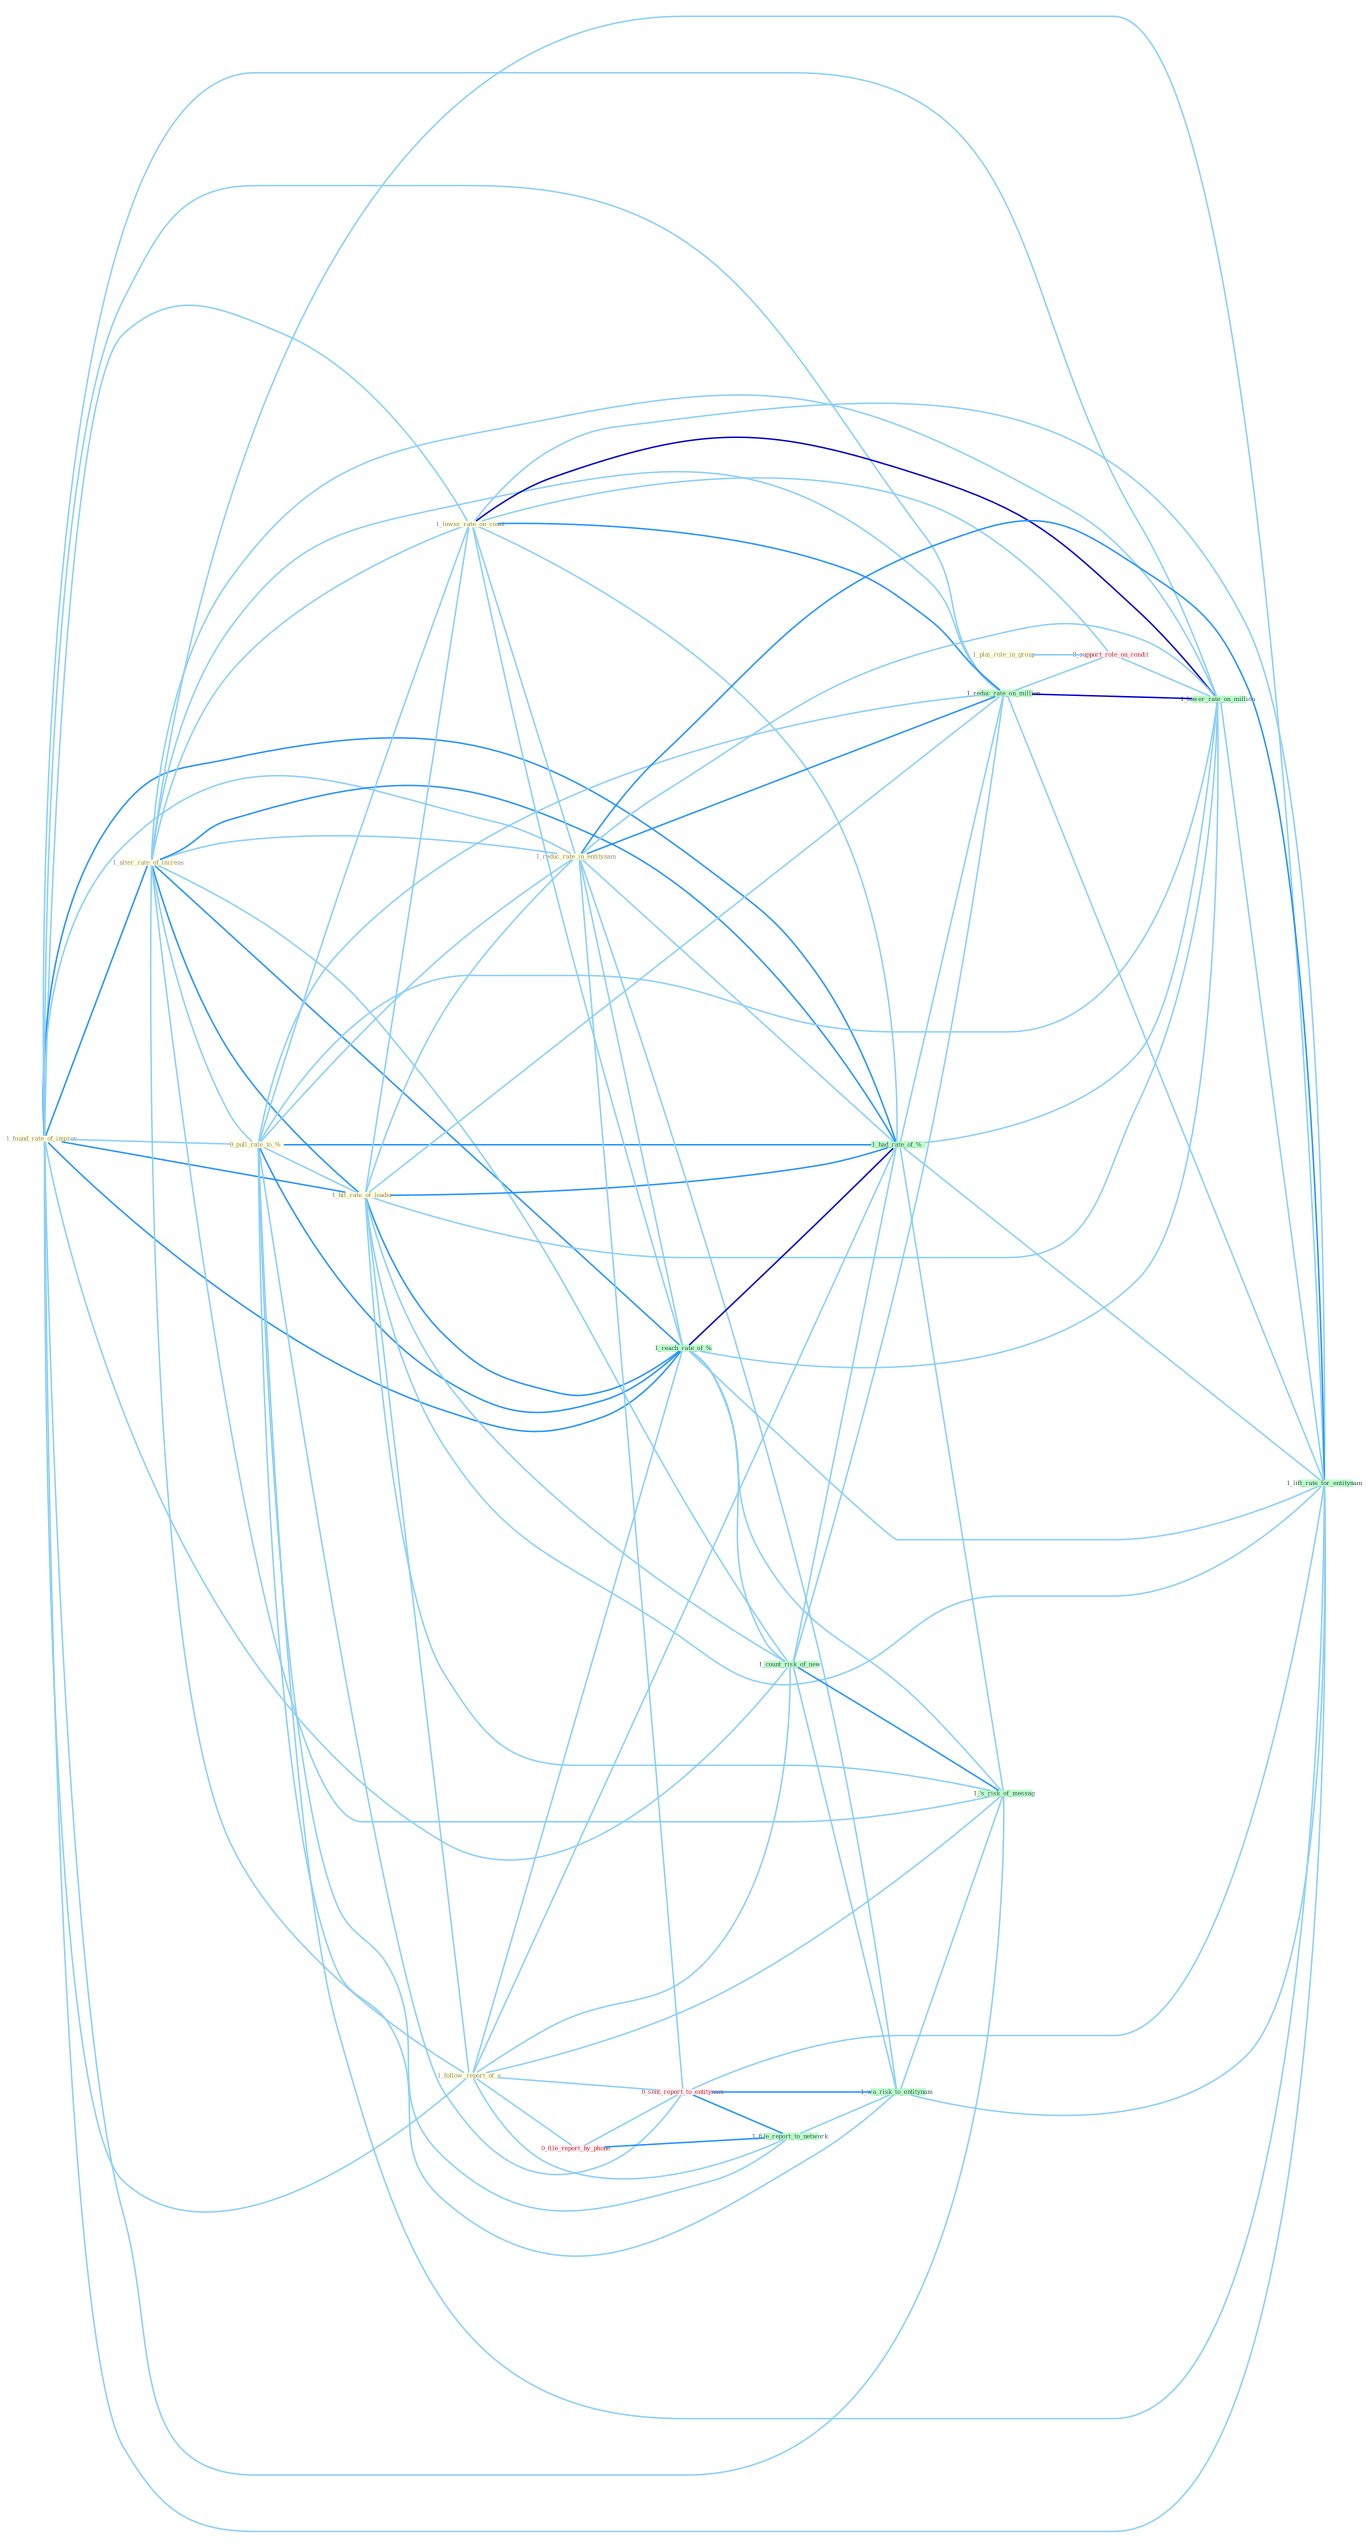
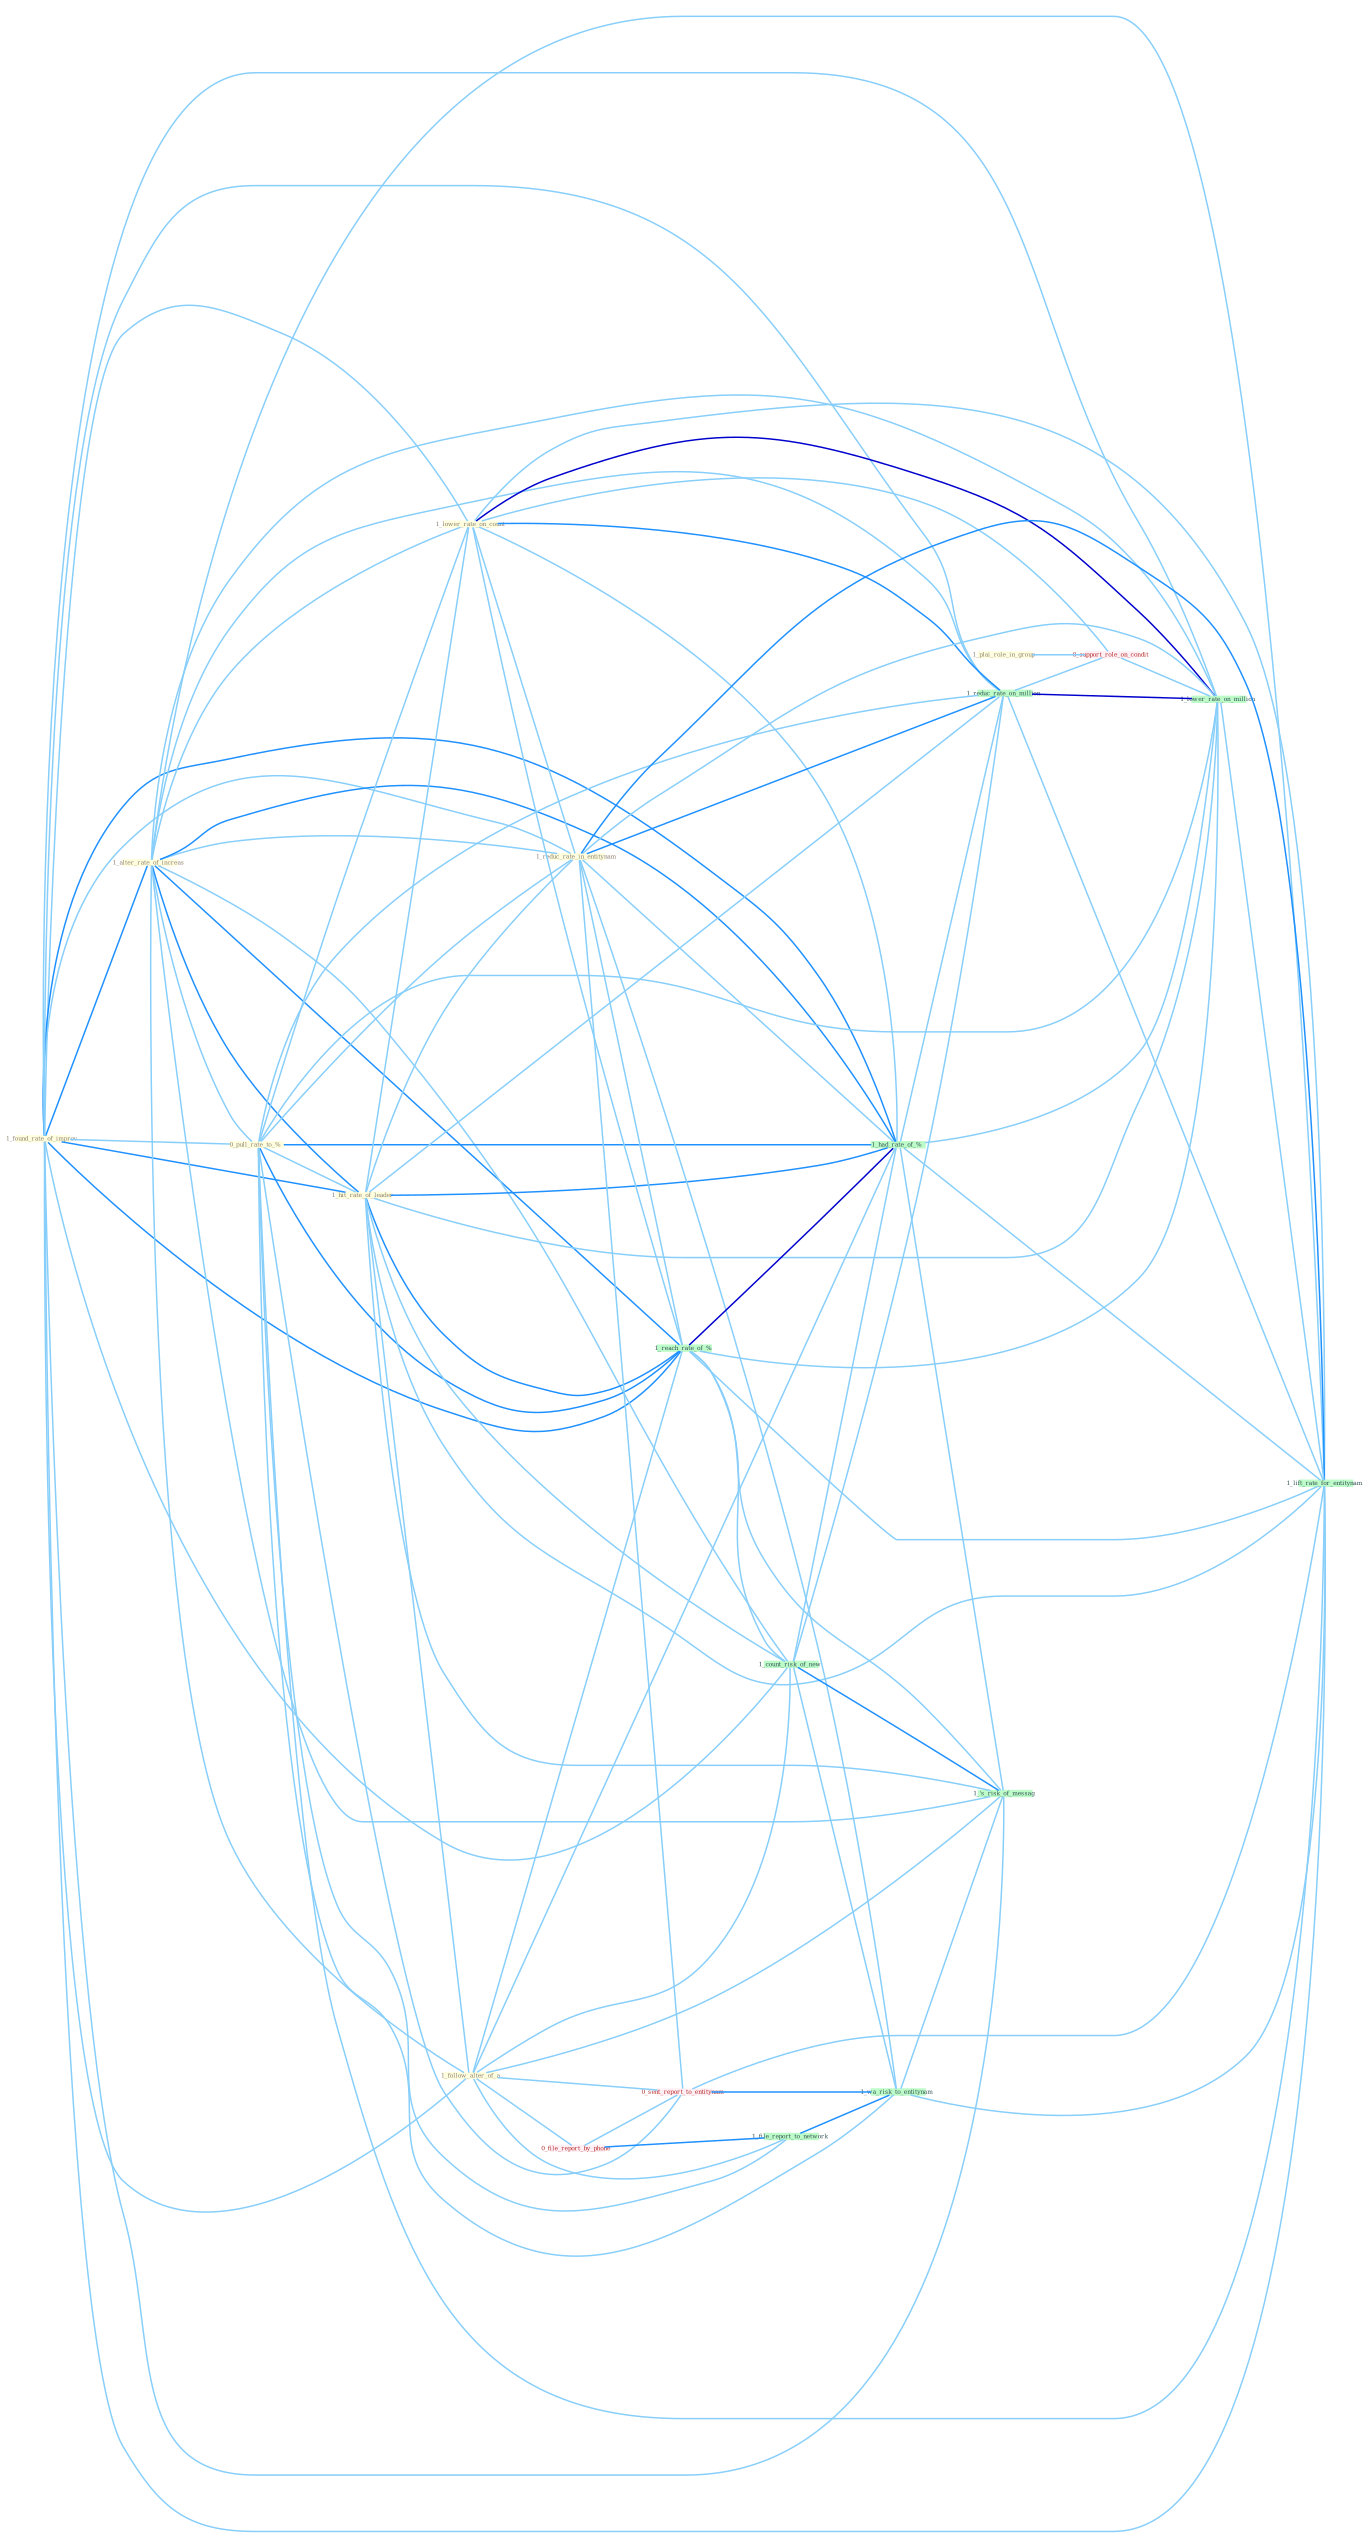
node "1_follow_report_of_a": label "1_follow_report_of_a" -> "1_follow_alter_of_a"
edge "0_sent_report_to_entitynam" -- "1_file_report_to_network": removed
edge "1_wa_risk_to_entitynam" -- "1_file_report_to_network": color #87cefa -> #1e90ff
